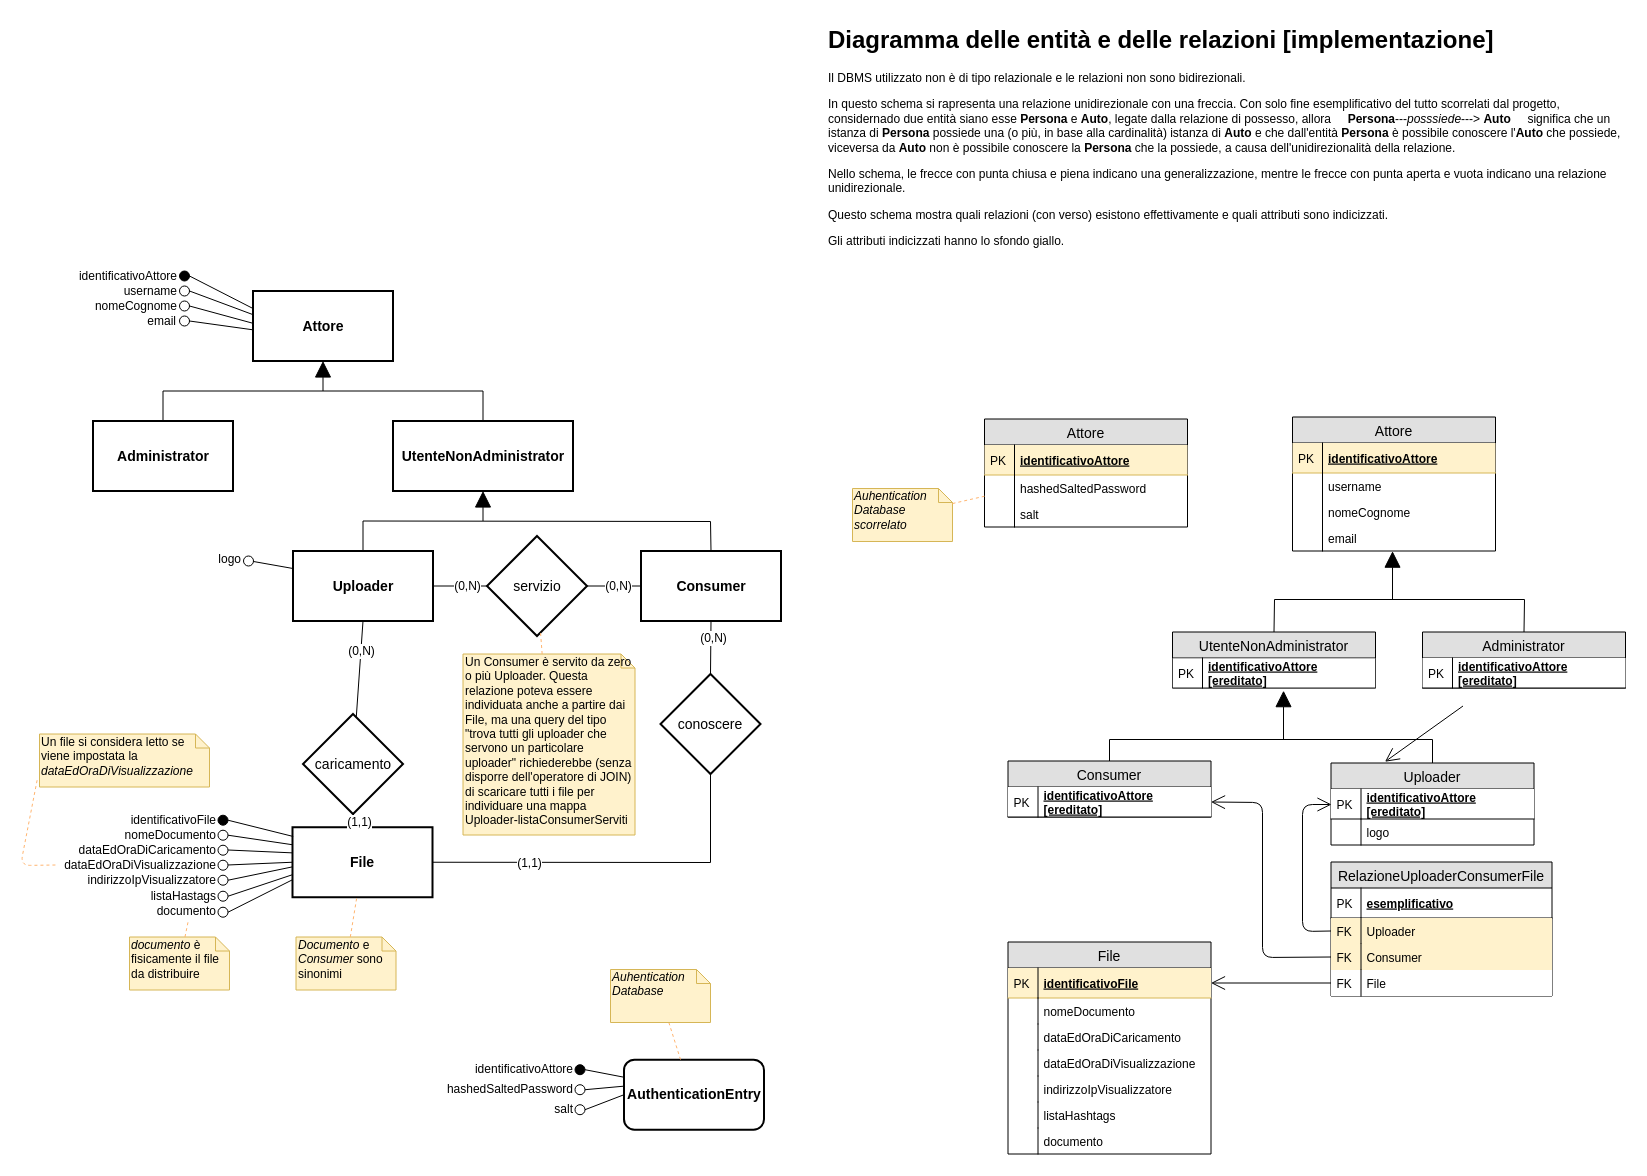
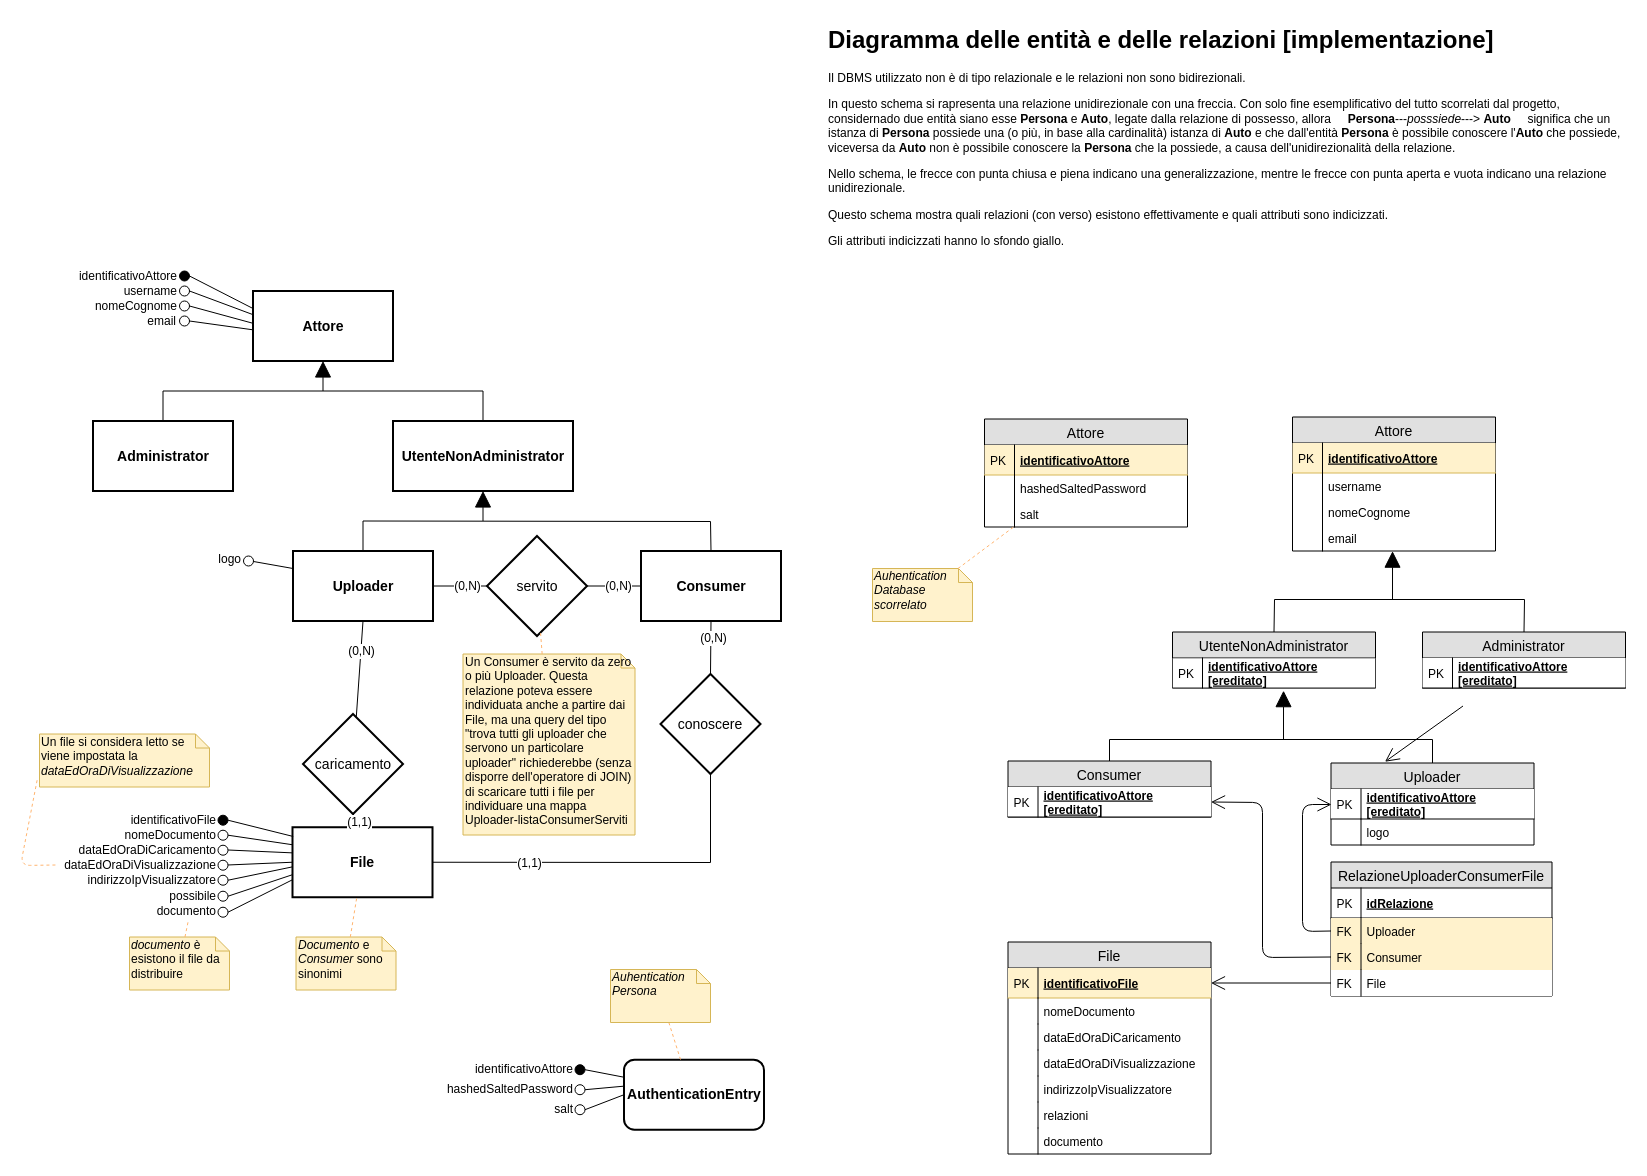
node "Auhentication Database scorrelato": moved (903, 515) -> (923, 595)
node "servizio": label "servizio" -> "servito"
node "listaHastags": label "listaHastags" -> "possibile"
node "esemplificativo": label "esemplificativo" -> "idRelazione"
node "documento è fisicamente il file da distribuire": label "documento è fisicamente il file da distribuire" -> "documento è esistono il file da distribuire"
node "Auhentication Database": label "Auhentication Database" -> "Auhentication Persona"
node "listaHashtags": label "listaHashtags" -> "relazioni"
